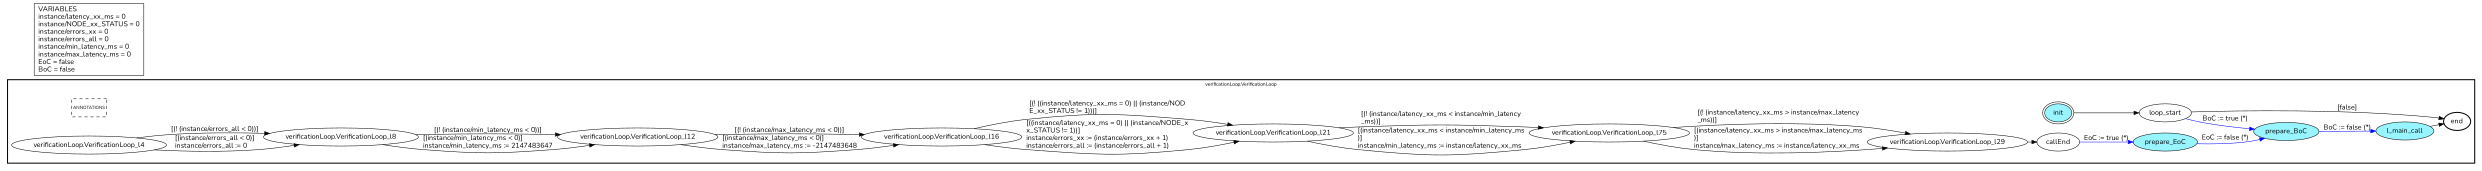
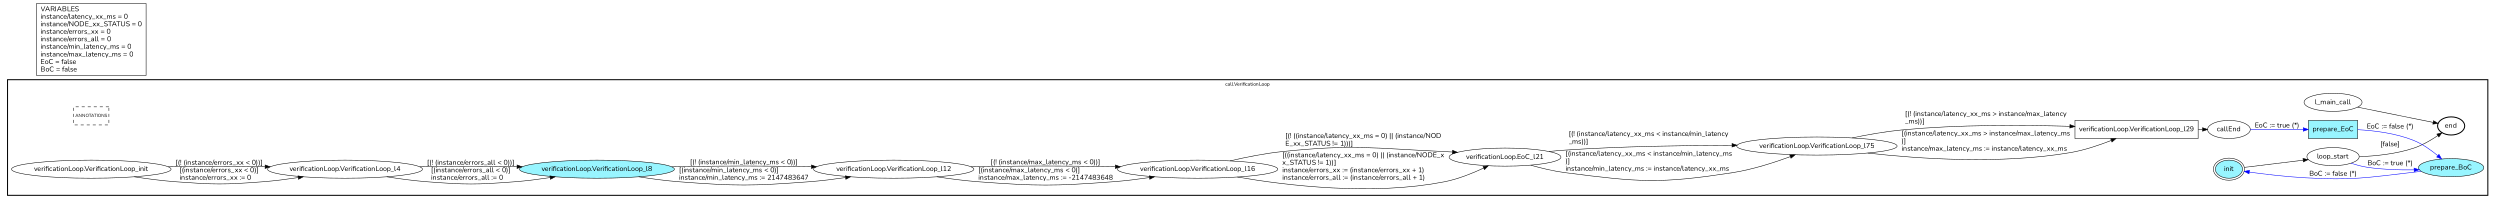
cluster "verificationLoop.VerificationLoop": label "verificationLoop.VerificationLoop" -> "call.VerificationLoop"
edge "prepare_BoC" -> "l_main_call": now "prepare_BoC" -> "init"
node "l_main_call": fillcolor cadetblue1 -> white
node "verificationLoop.VerificationLoop_l21": label "verificationLoop.VerificationLoop_l21" -> "verificationLoop.EoC_l21"
node "verificationLoop.VerificationLoop_l8": fillcolor white -> cadetblue1
node "verificationLoop.VerificationLoop_l29": shape ellipse -> box
node "prepare_EoC": shape ellipse -> box
node "verificationLoop.VerificationLoop_init": added
